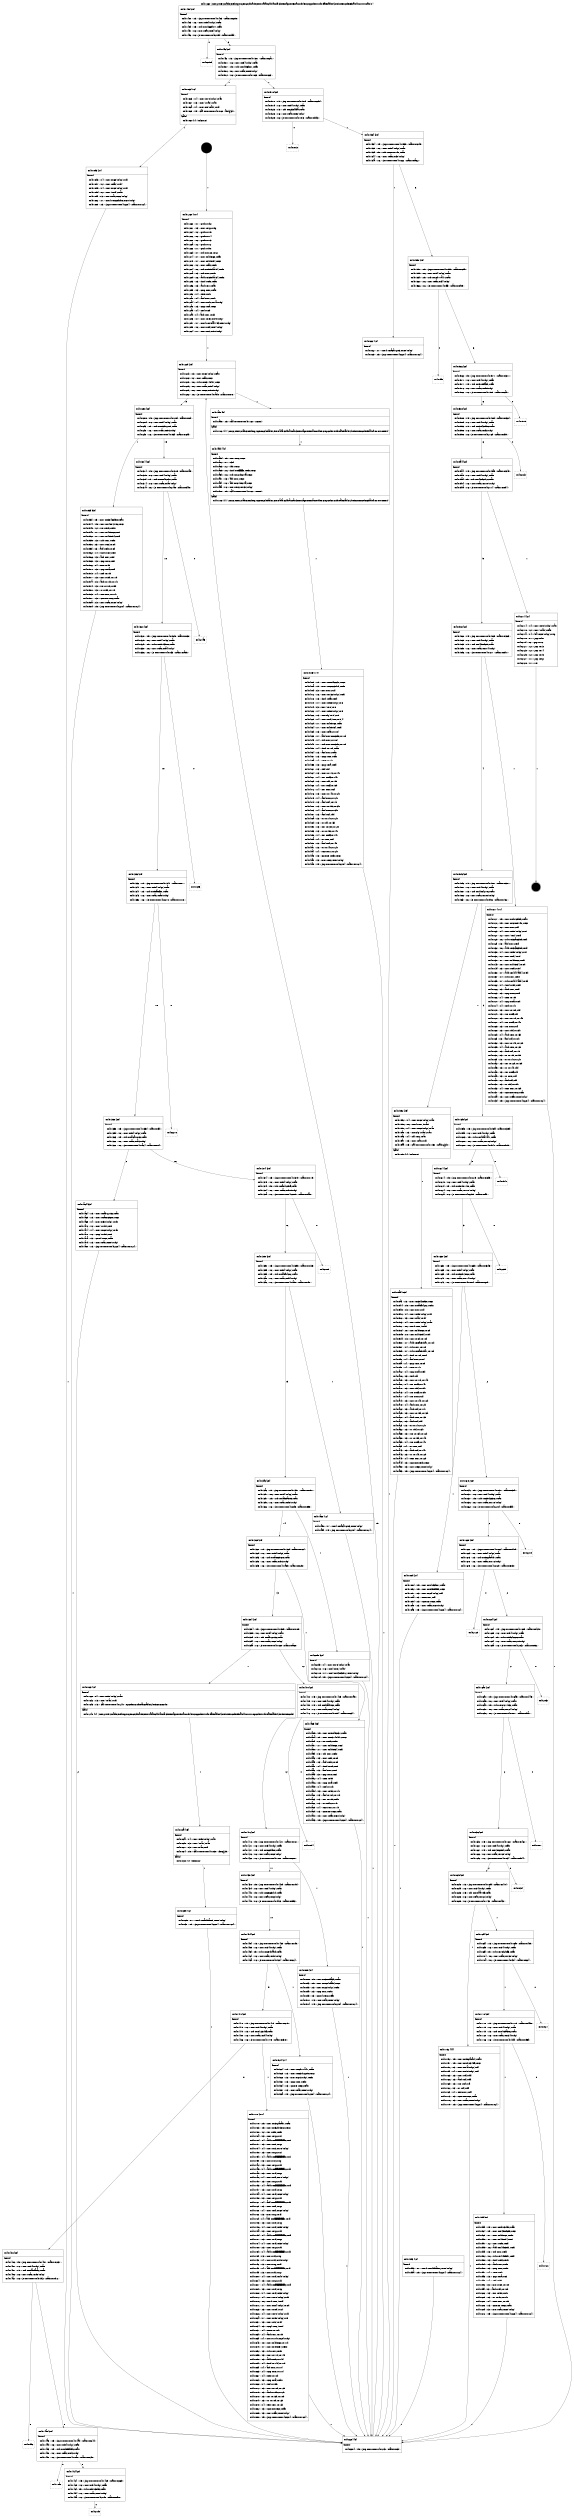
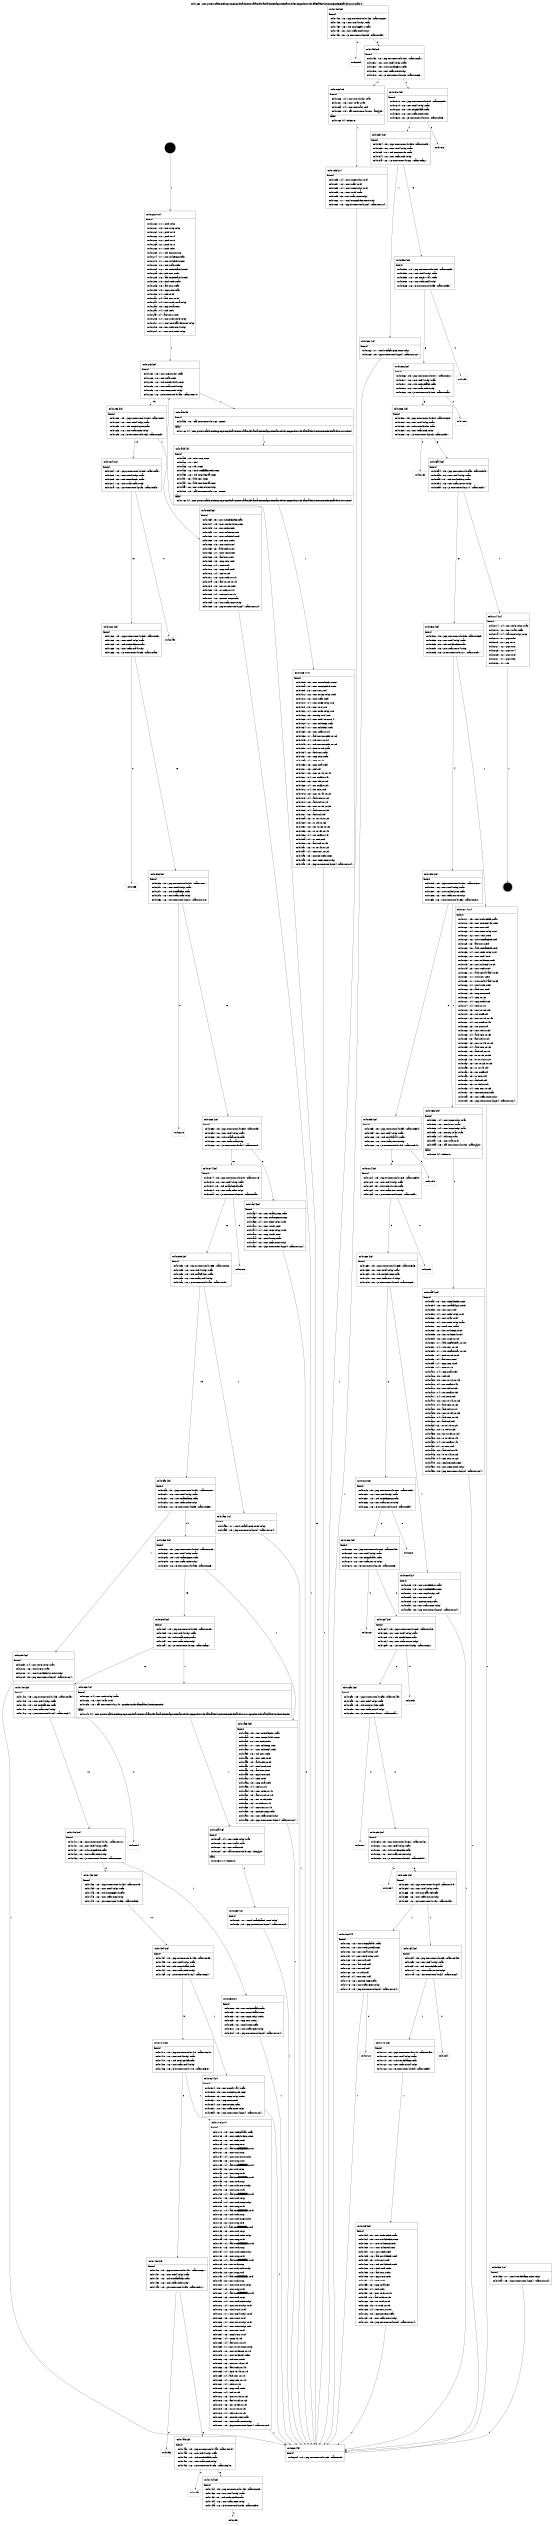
edge "0x401710 [28]" -> "0x40172c": now "0x401752 [44]" -> "0x40172c"
